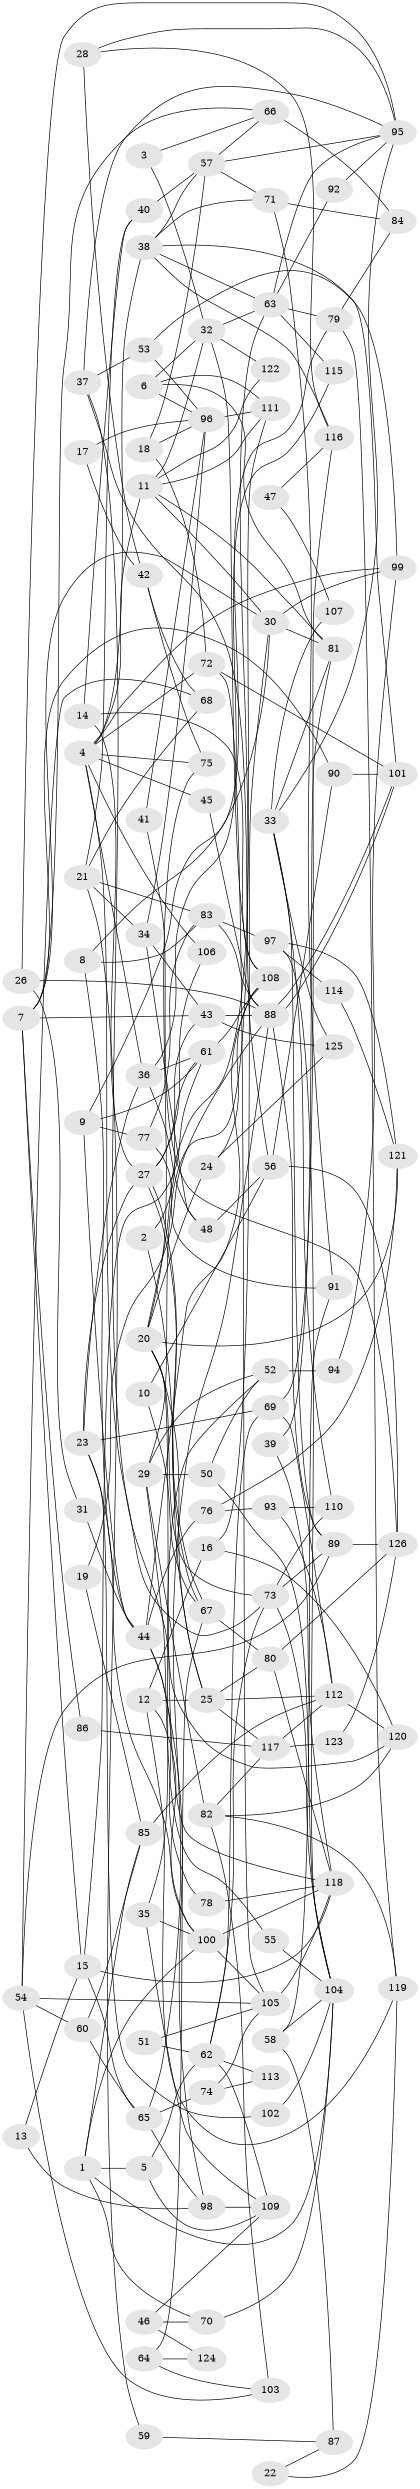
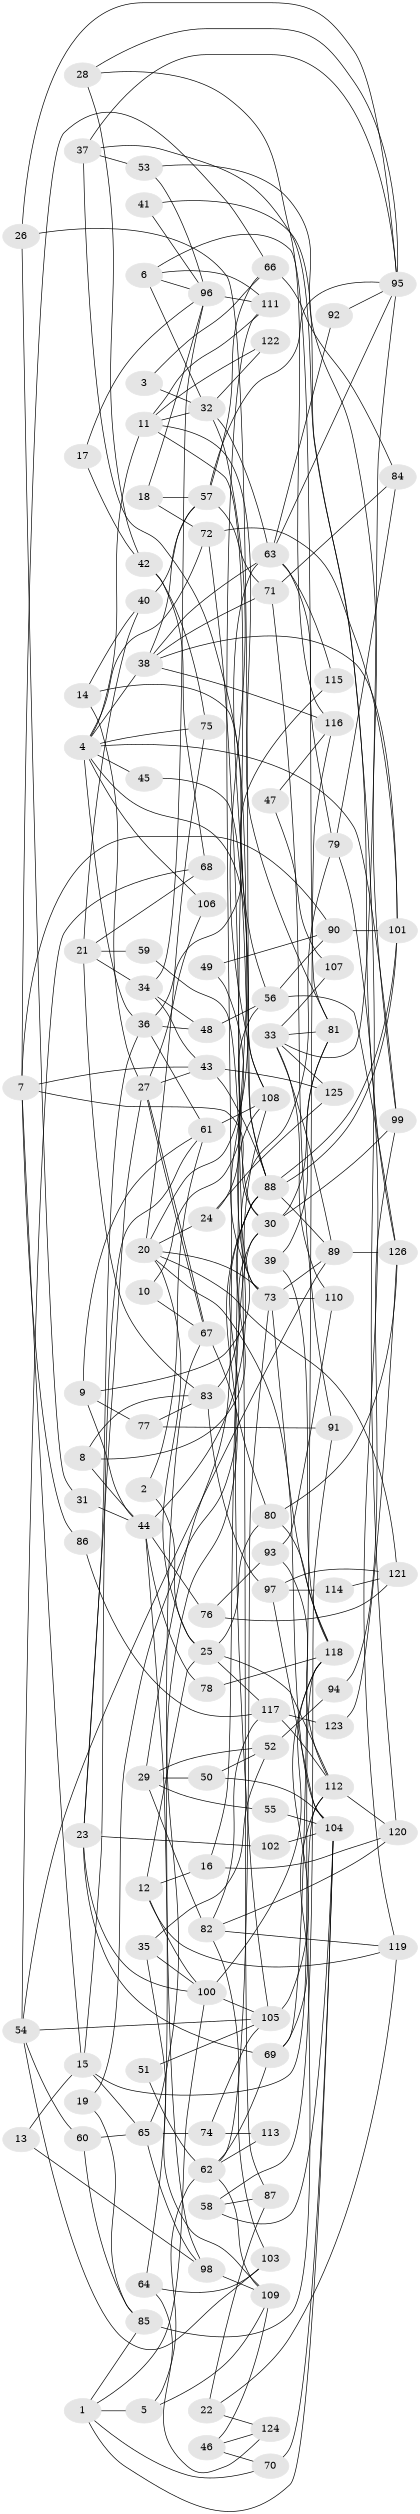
node "49": added
edge "22" -- "124": added
